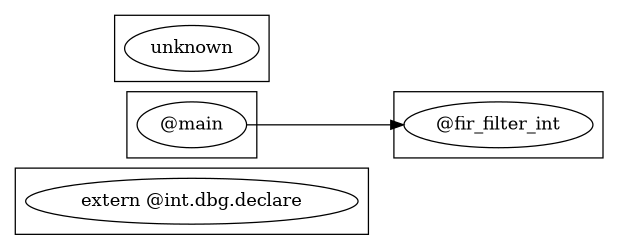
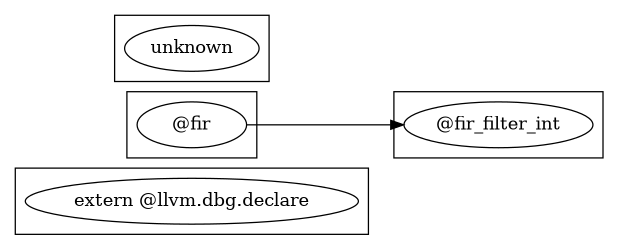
node "@main": label "@main" -> "@fir"
node "extern @int.dbg.declare": label "extern @int.dbg.declare" -> "extern @llvm.dbg.declare"
